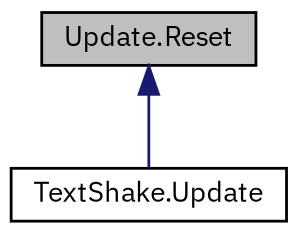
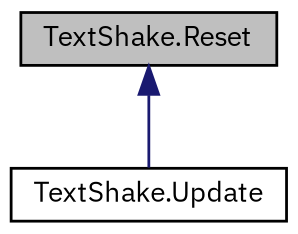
node "Update.Reset": label "Update.Reset" -> "TextShake.Reset"
